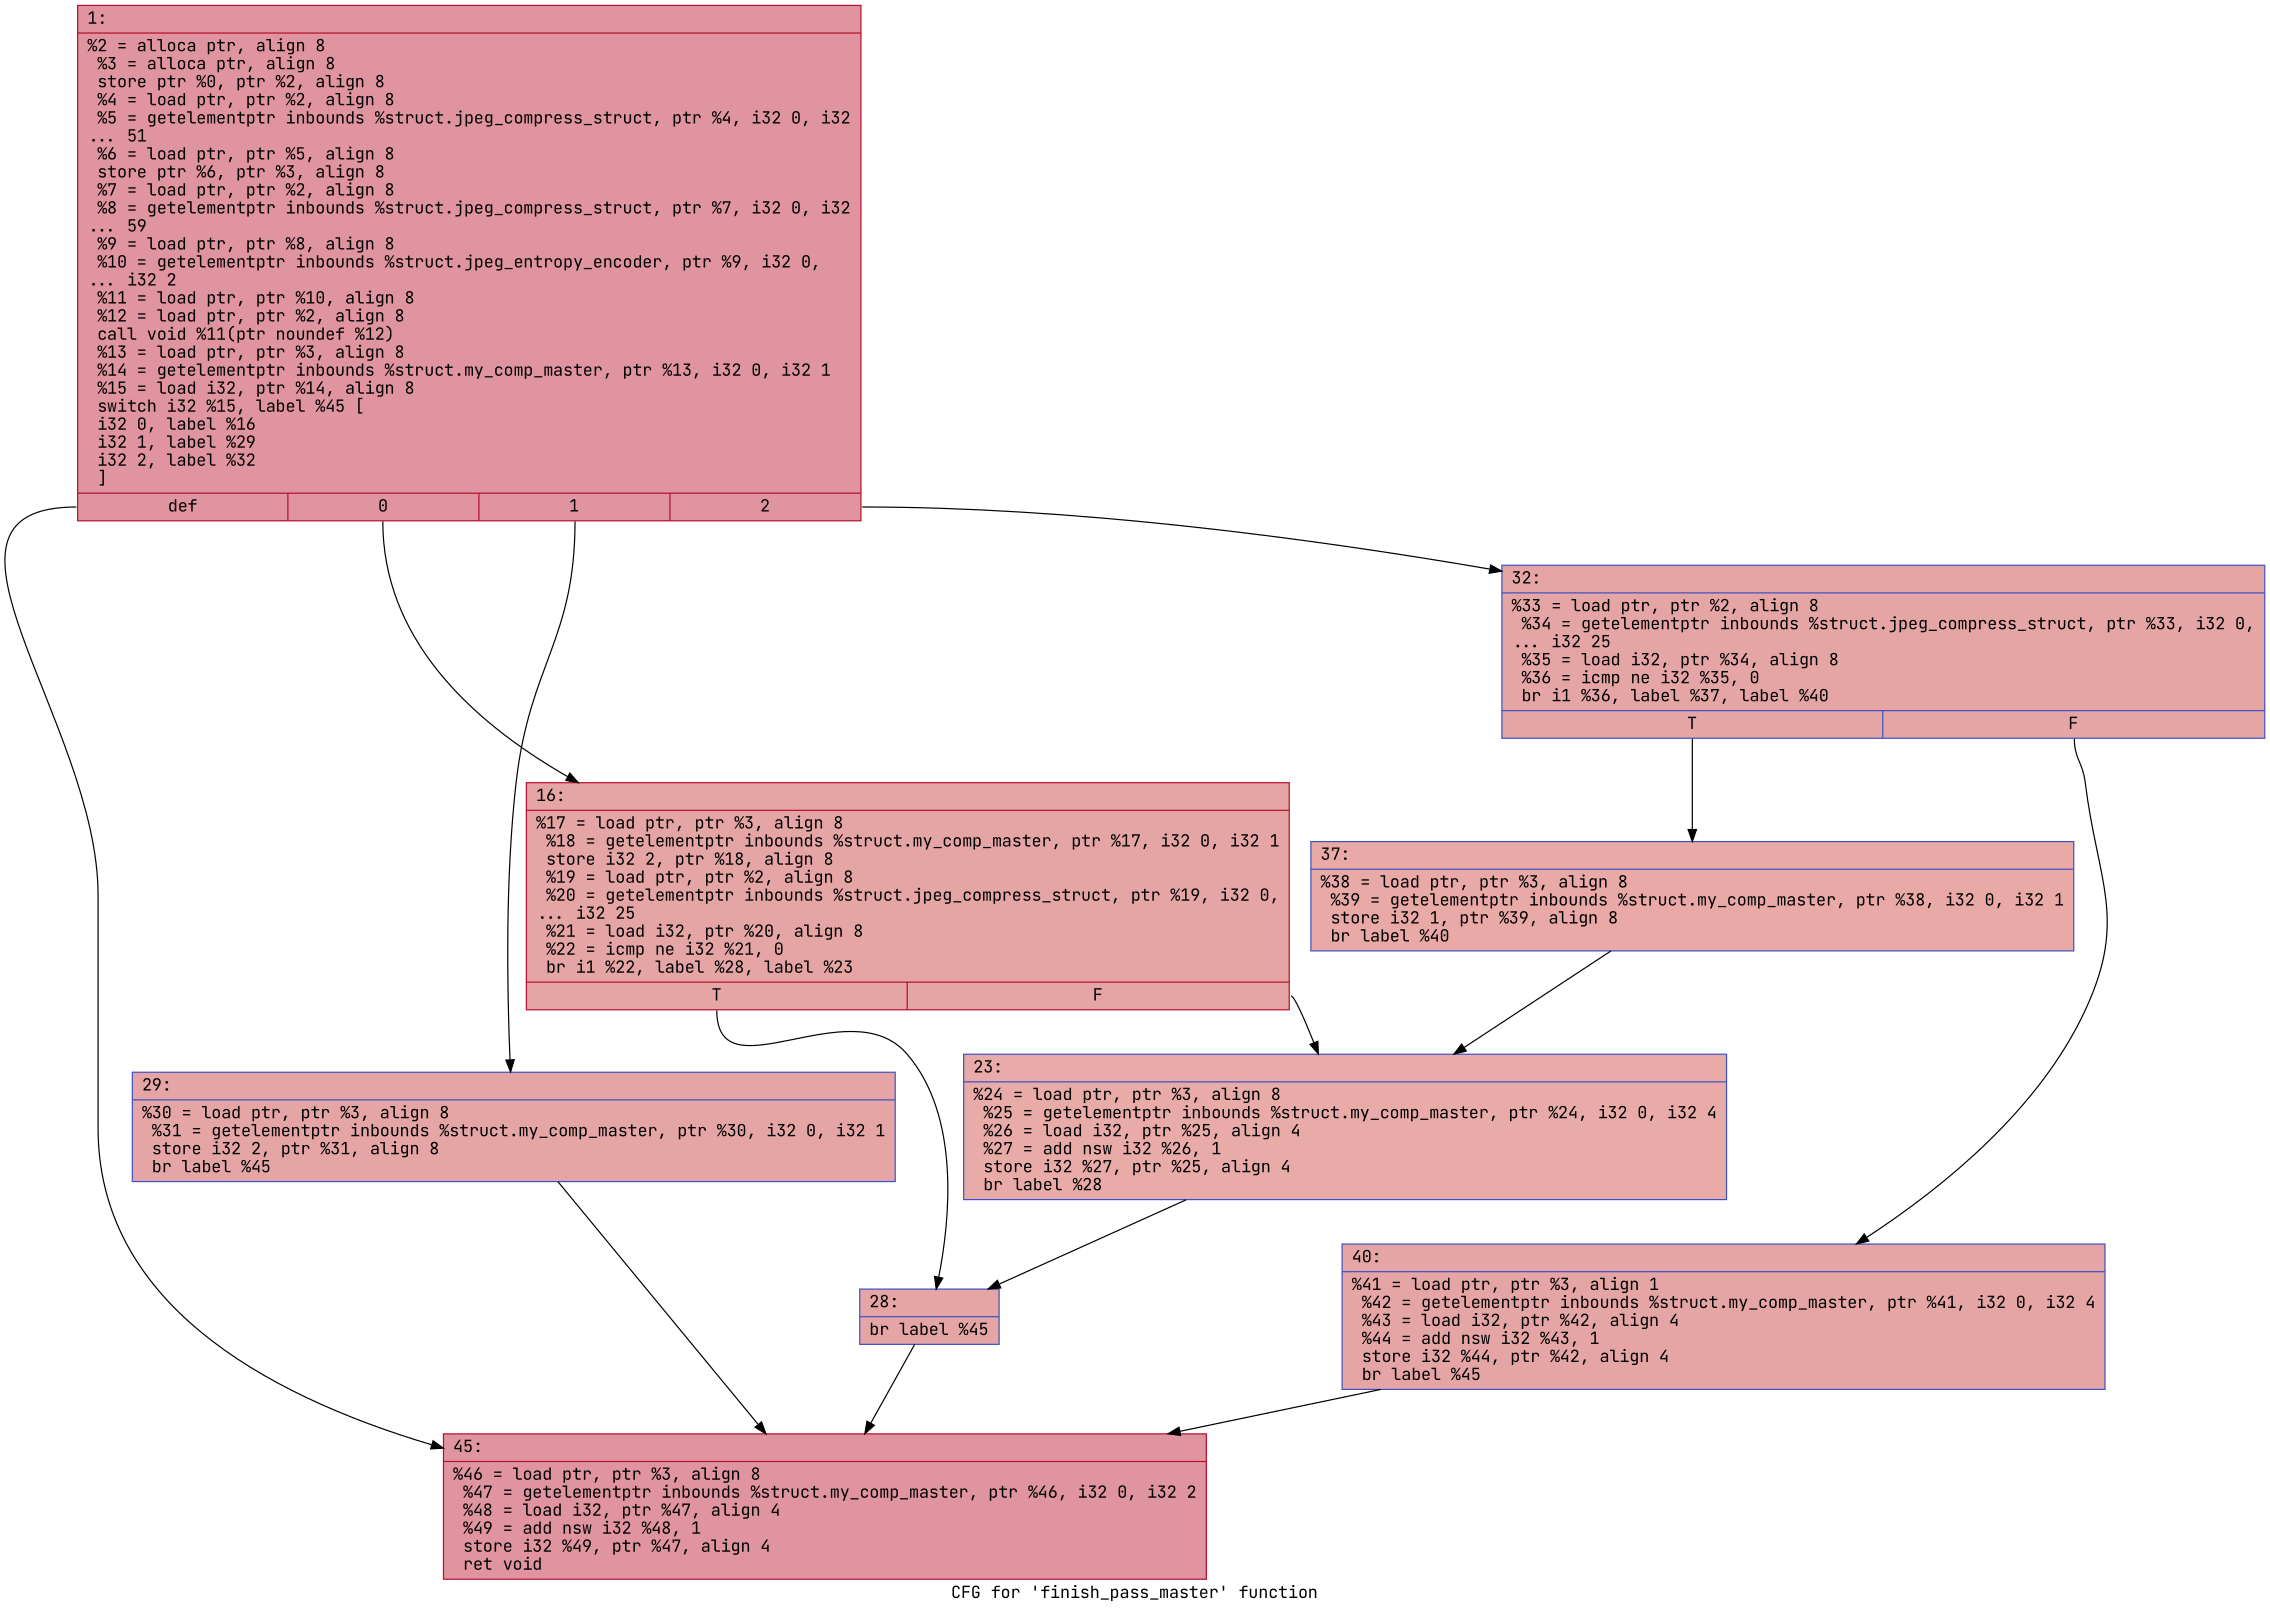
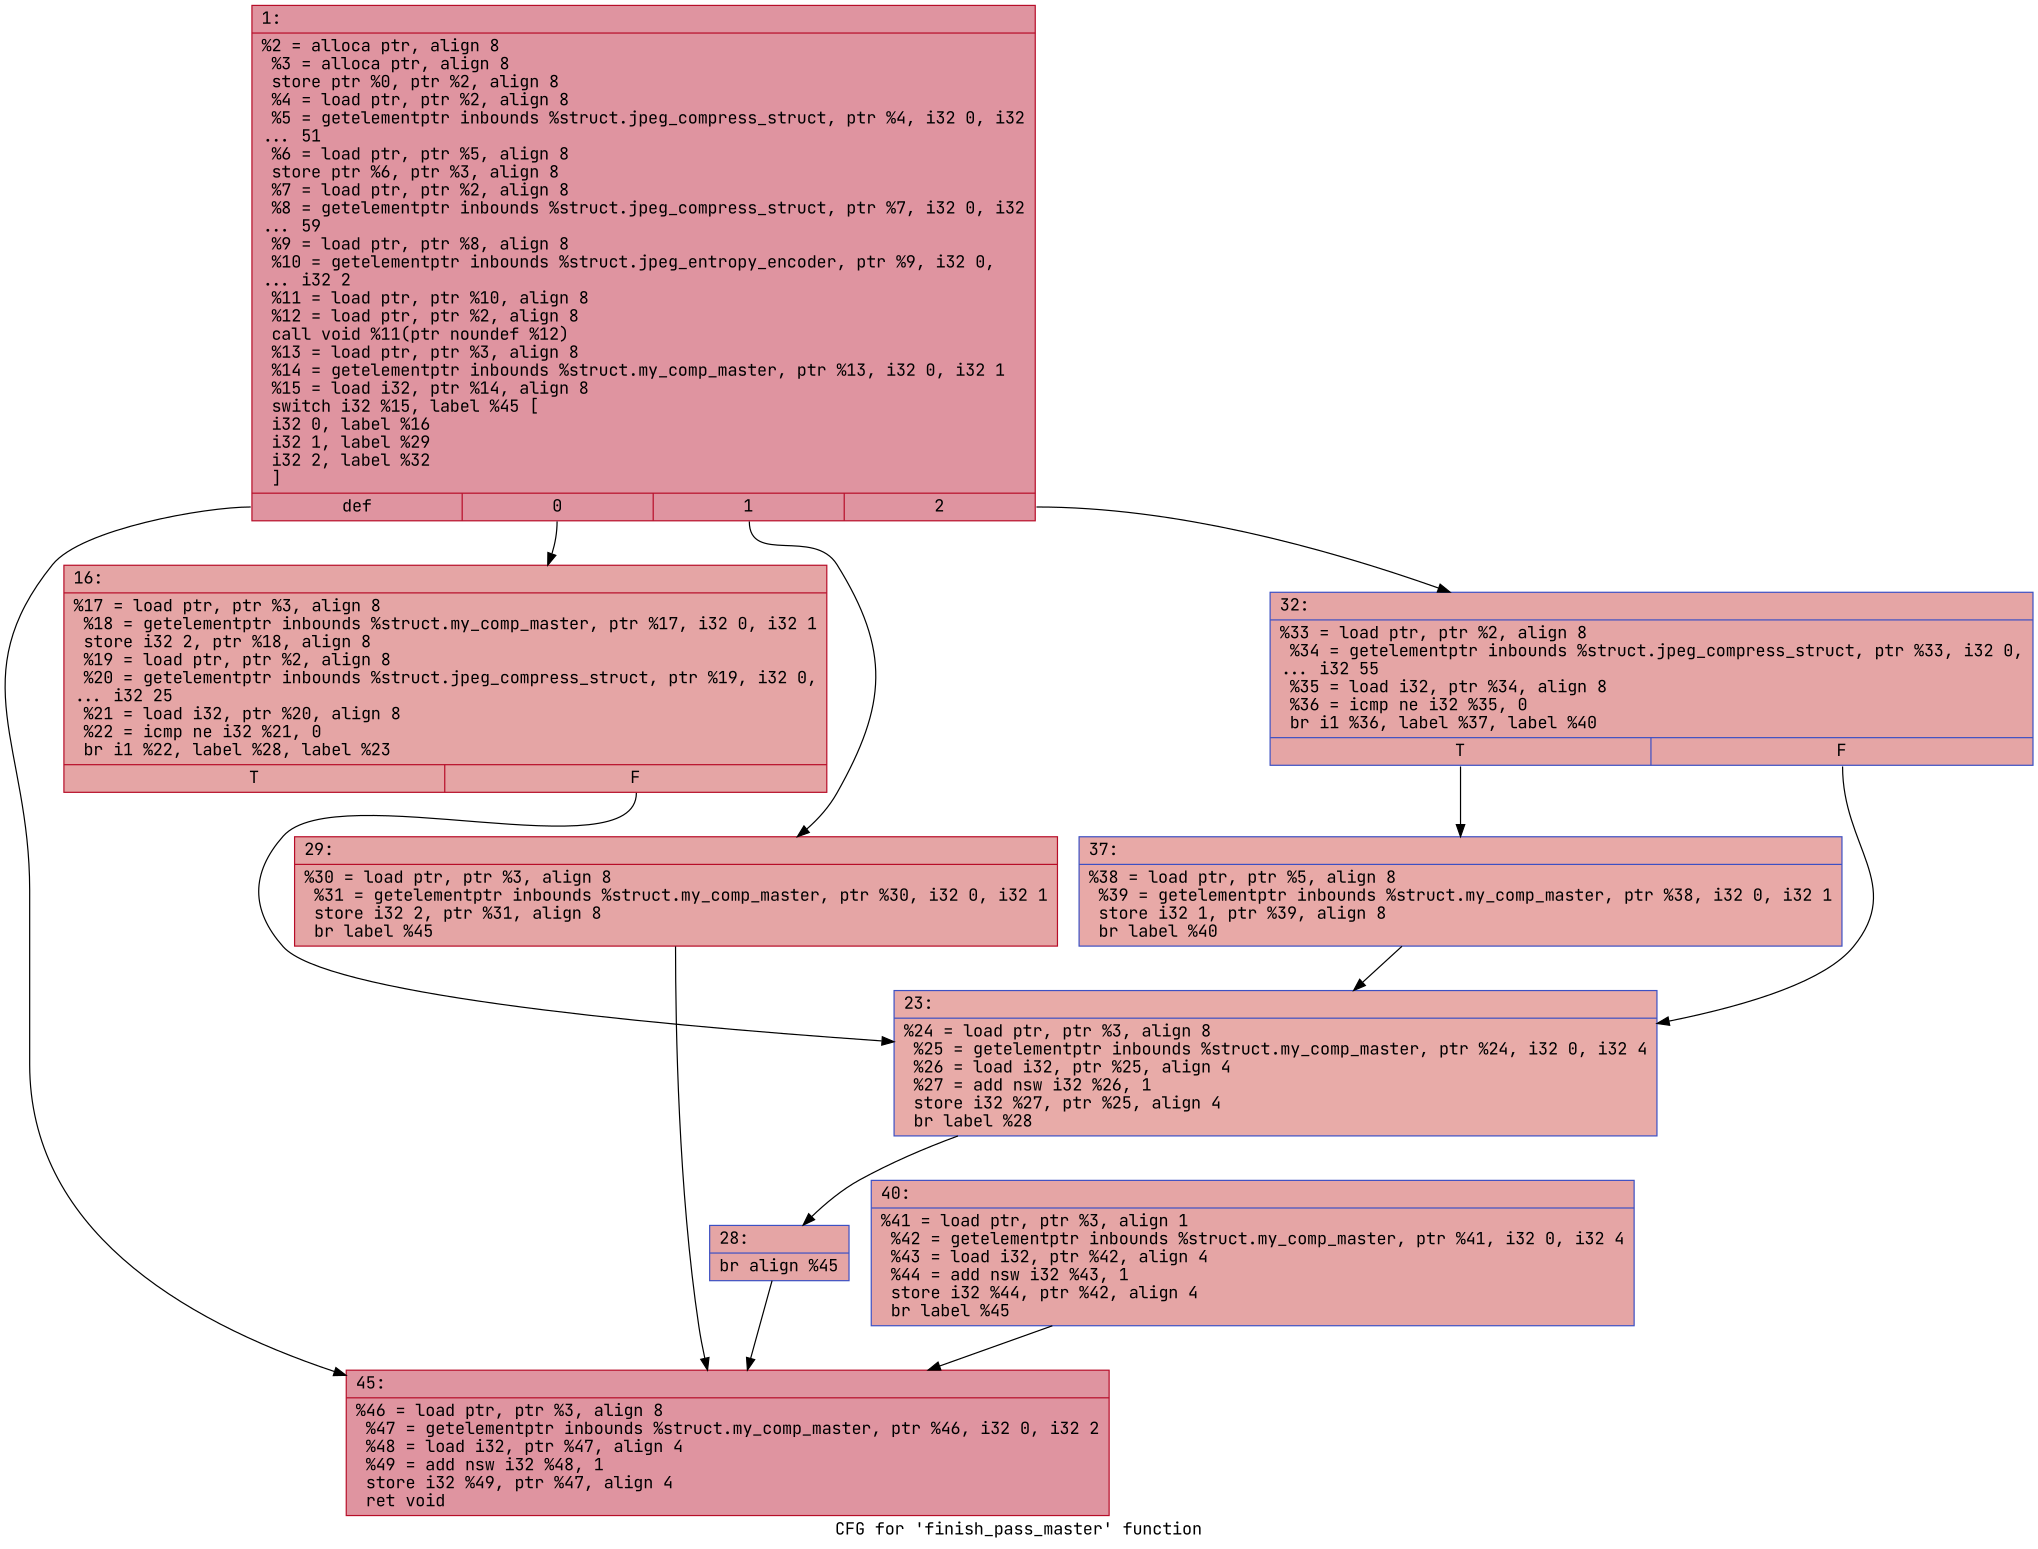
node "32:": text "... i32 25" -> "... i32 55"
node "37:": text "%38 = load ptr, ptr %3, align 8" -> "%38 = load ptr, ptr %5, align 8"
edge "32:" -> "40:": now "32:" -> "23:"
edge "16:" -> "28:": removed
node "29:": color #3d50c3ff -> #b70d28ff
node "28:": text "br label %45" -> "br align %45"
